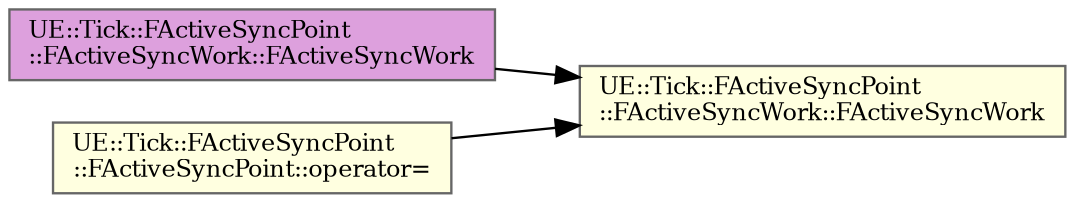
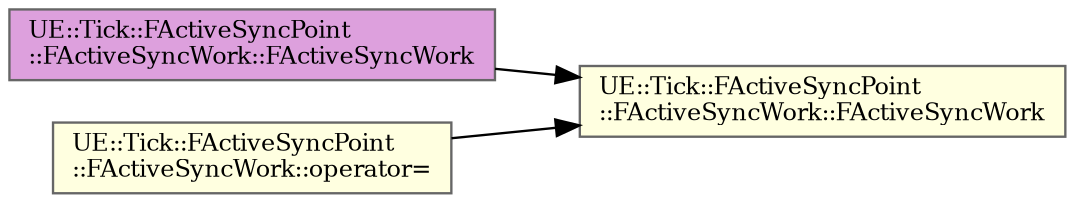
node "UE::Tick::FActiveSyncPoint ::FActiveSyncPoint::operator=": label "UE::Tick::FActiveSyncPoint ::FActiveSyncPoint::operator=" -> "UE::Tick::FActiveSyncPoint ::FActiveSyncWork::operator="
